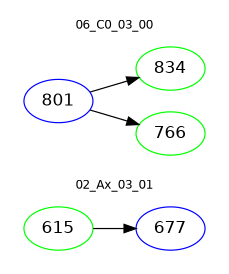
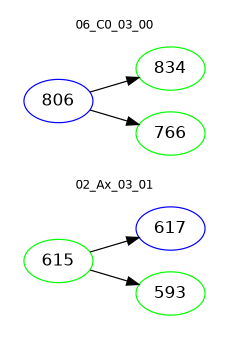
node "801": label "801" -> "806"
node "677": label "677" -> "617"
node "593": added
